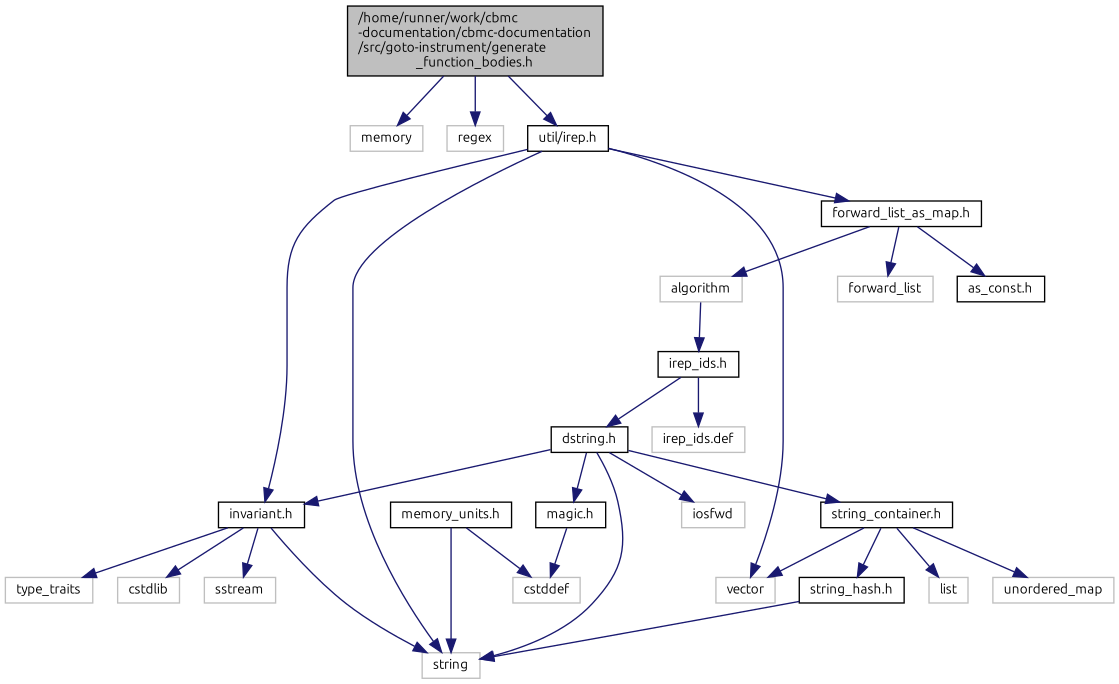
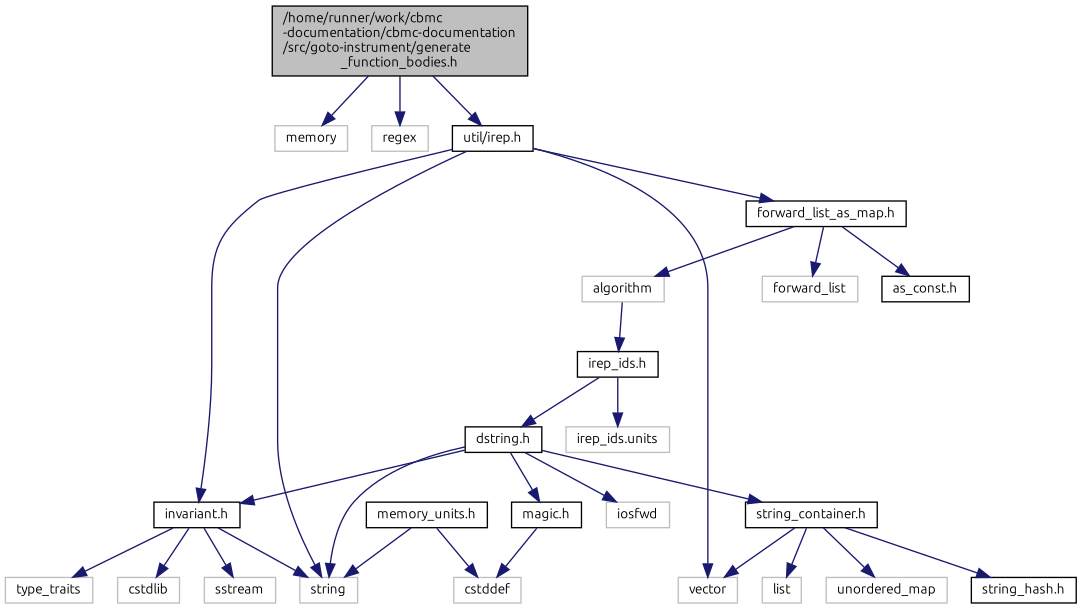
node "irep_ids.def": label "irep_ids.def" -> "irep_ids.units"
edge "string_hash.h" -> "string": removed
